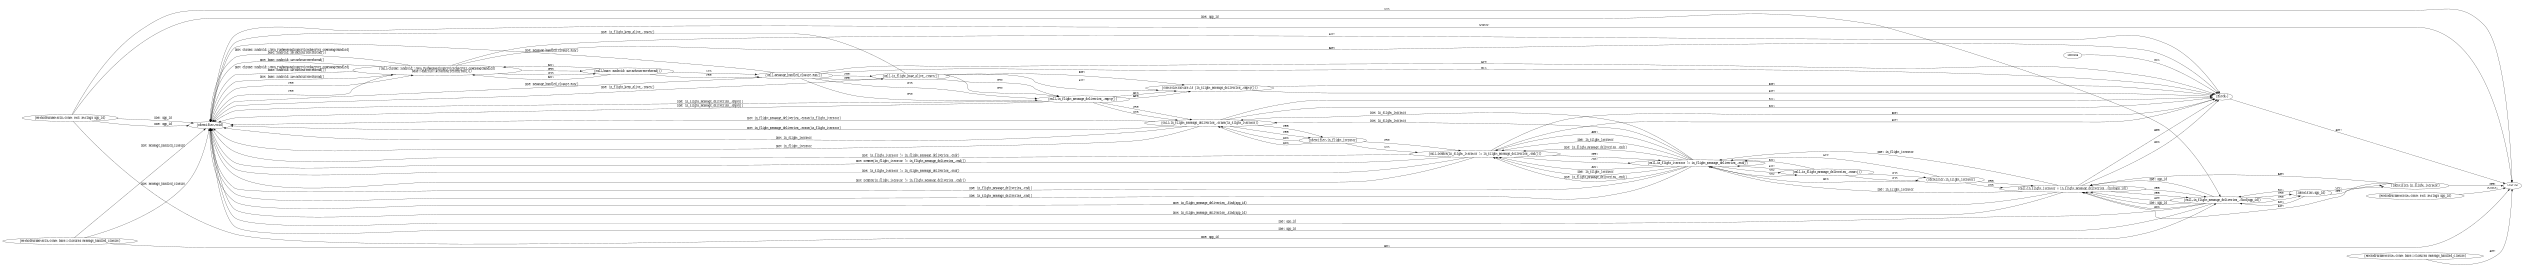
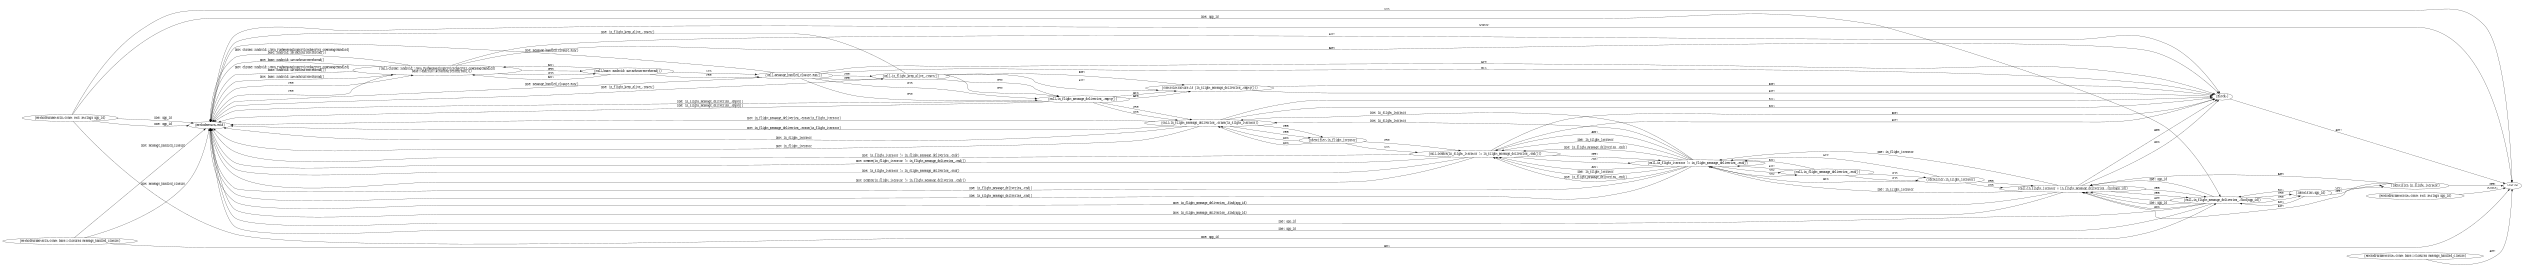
node "1000104": removed
node "(Call,in_flight_base_alive_.reset())": label "(Call,in_flight_base_alive_.reset())" -> "(Call,in_flight_keep_alive_.reset())"
node "(Identifier,void)": label "(Identifier,void)" -> "(MethodReturn,void)"
node "(Call,in_flight_message_deliveries_.const())": label "(Call,in_flight_message_deliveries_.const())" -> "(Call,in_flight_message_deliveries_.end())"
